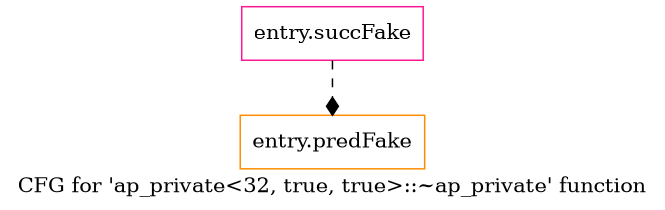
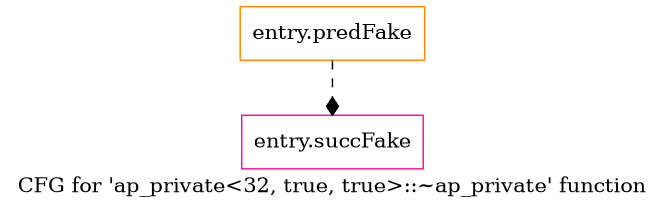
edge "entry.succFake" -> "entry.predFake": reversed
